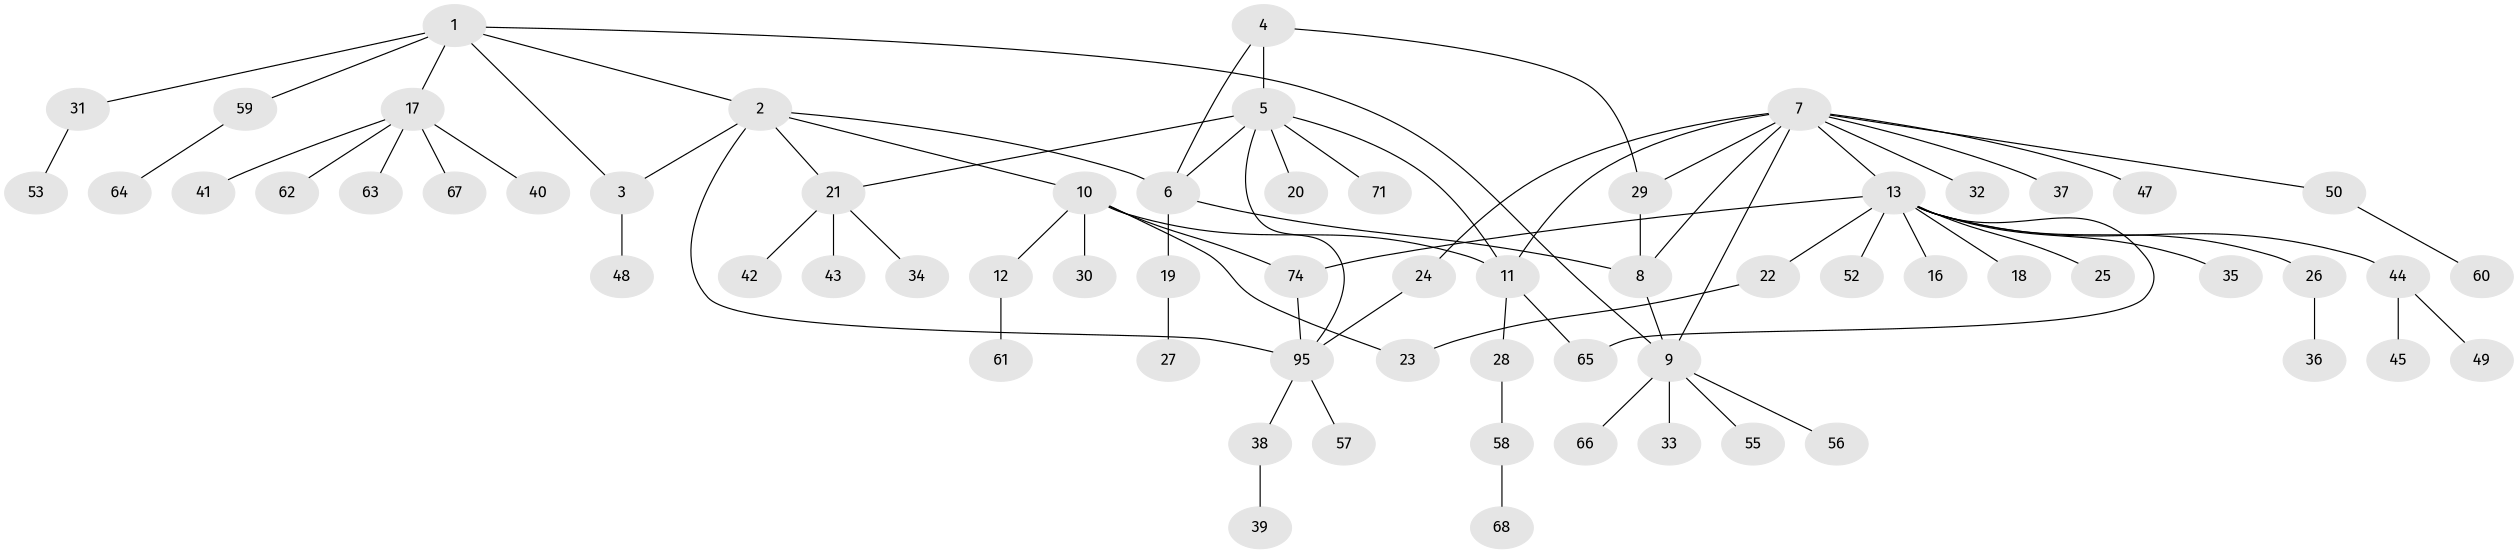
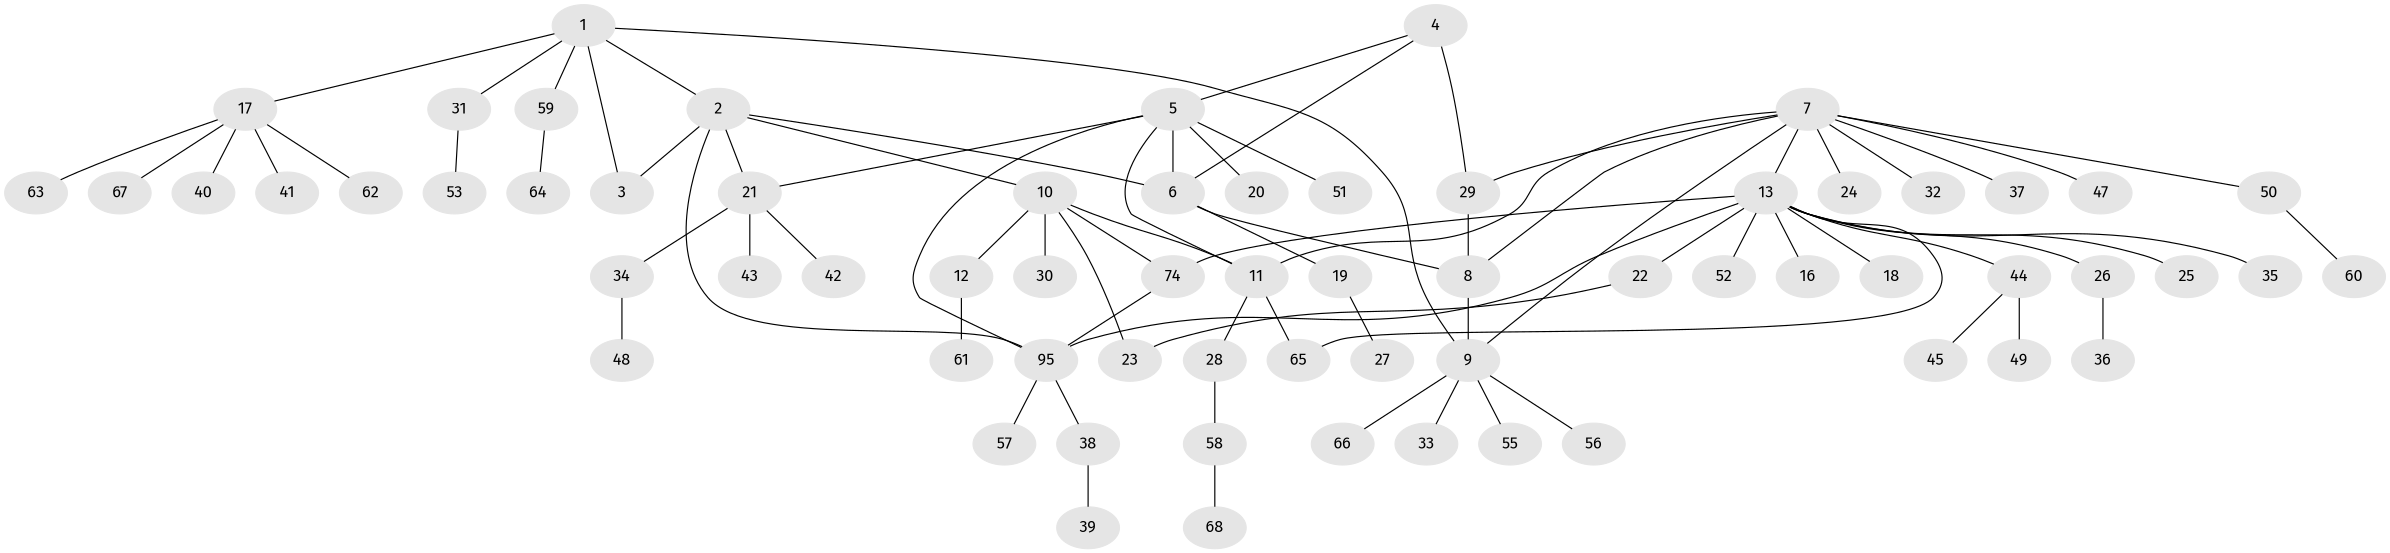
node "71": label "71" -> "51"
edge "3" -- "48": now "34" -- "48"
edge "24" -- "95": now "13" -- "95"
